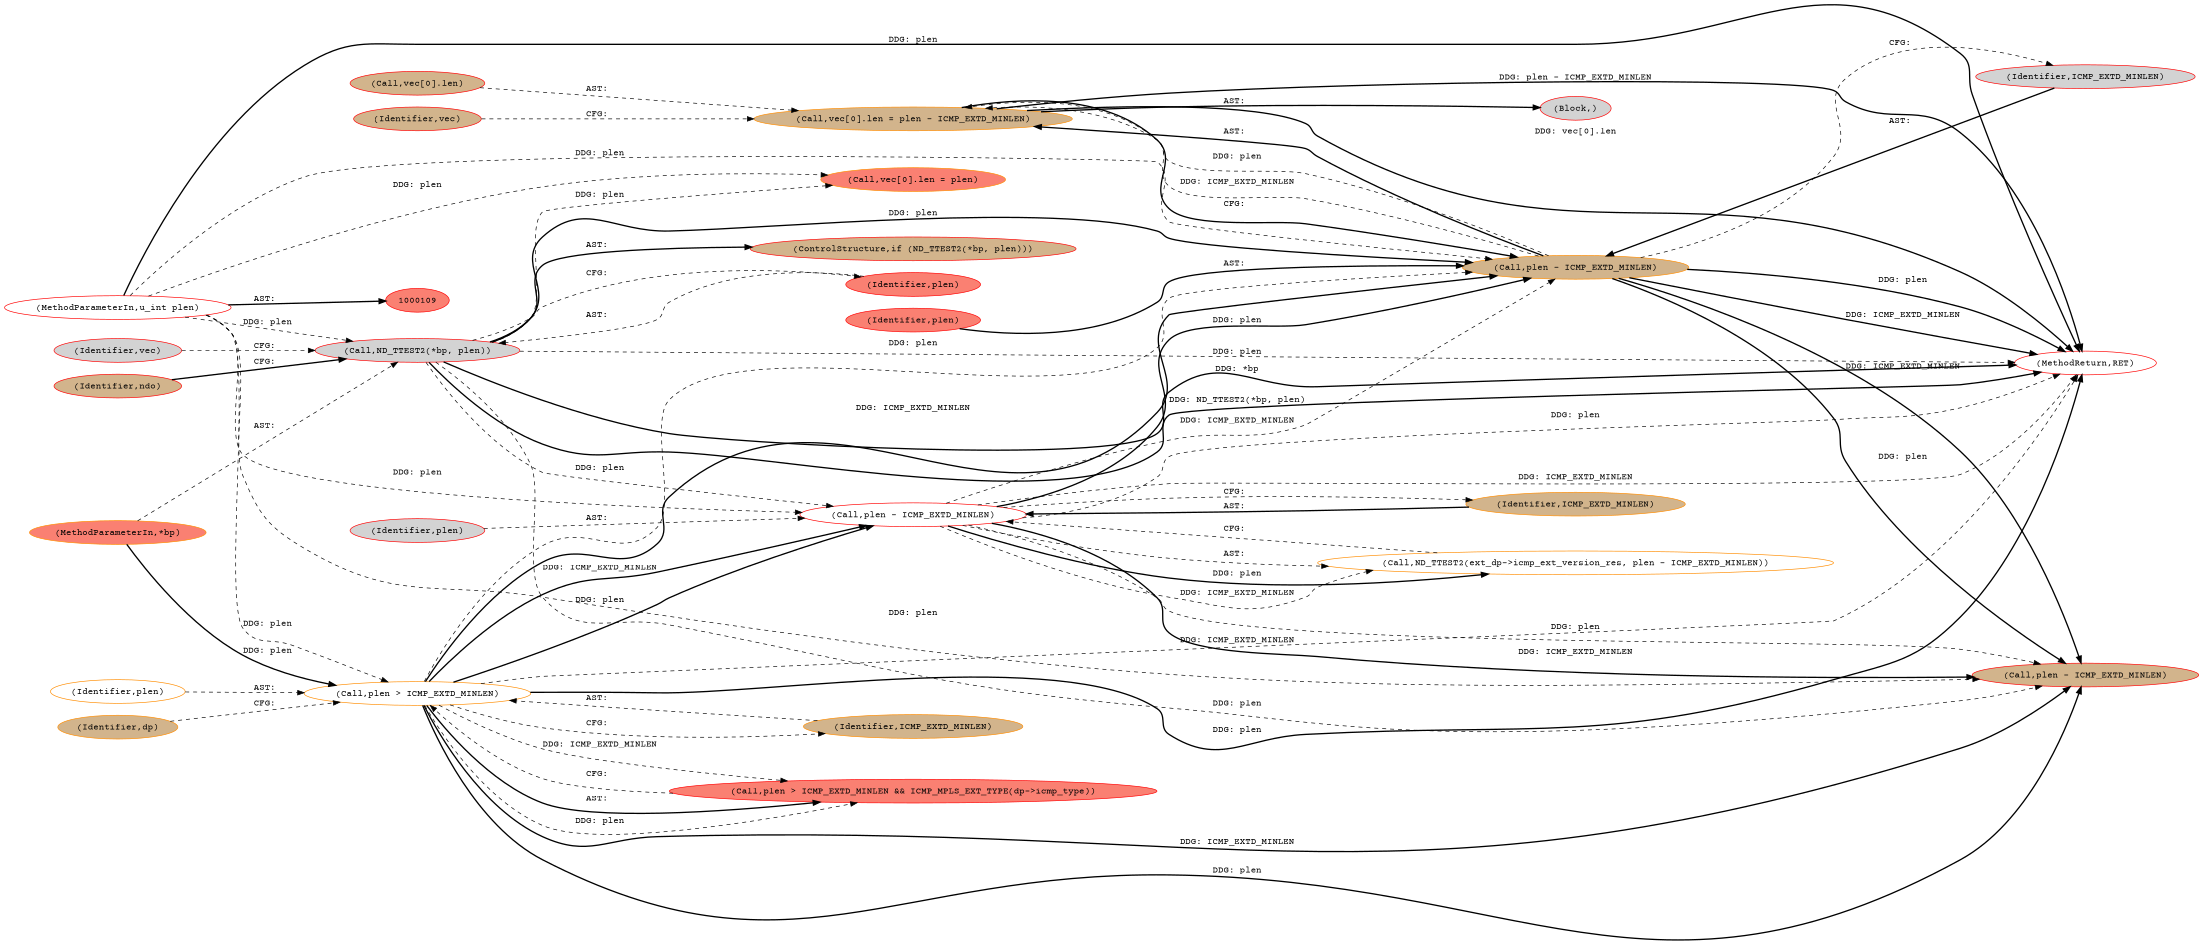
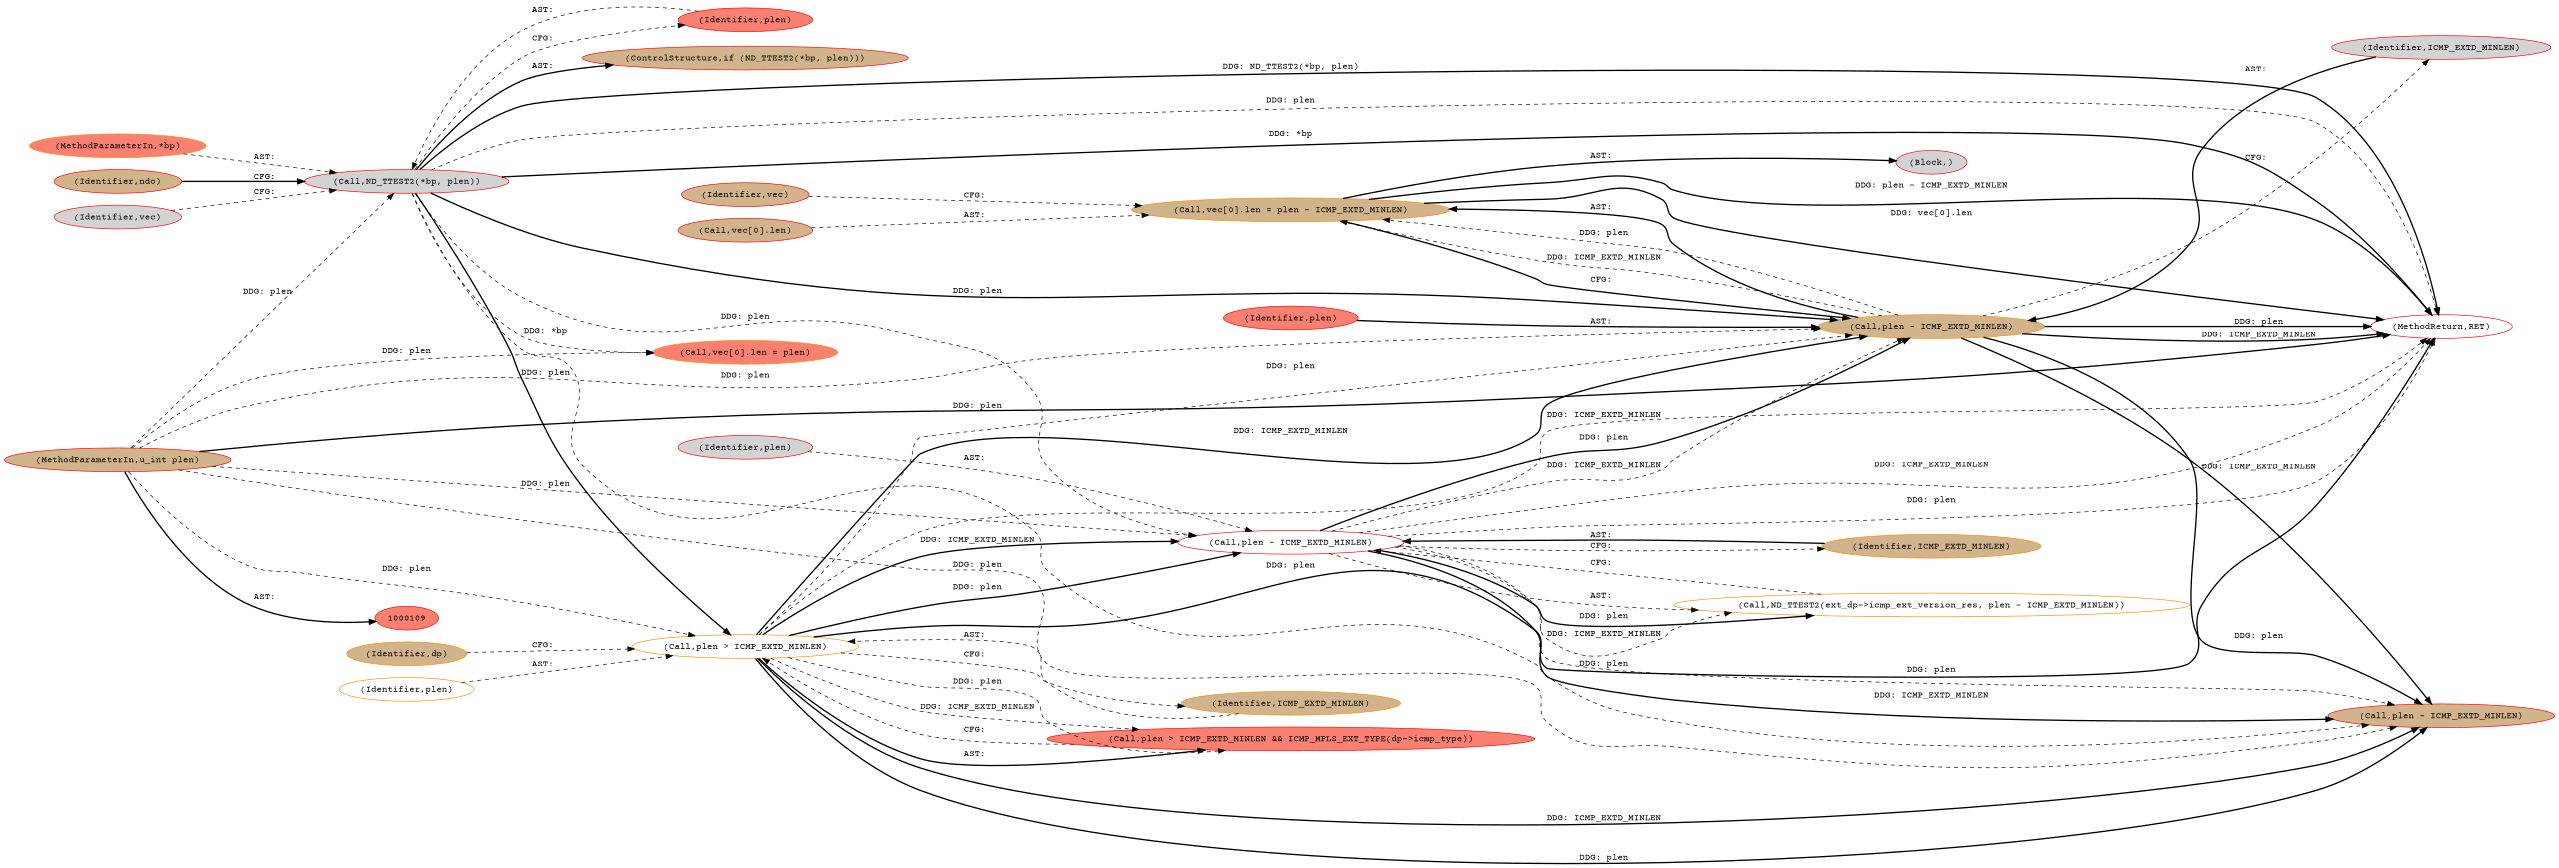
edge "(Call,ND_TTEST2(*bp, plen))" -> "(Call,vec[0].len = plen)": label "DDG: plen" -> "DDG: *bp"
node "(MethodParameterIn,u_int plen)": fillcolor white -> tan
edge "(MethodParameterIn,*bp)" -> "(Call,plen > ICMP_EXTD_MINLEN)": now "(Call,ND_TTEST2(*bp, plen))" -> "(Call,plen > ICMP_EXTD_MINLEN)"
